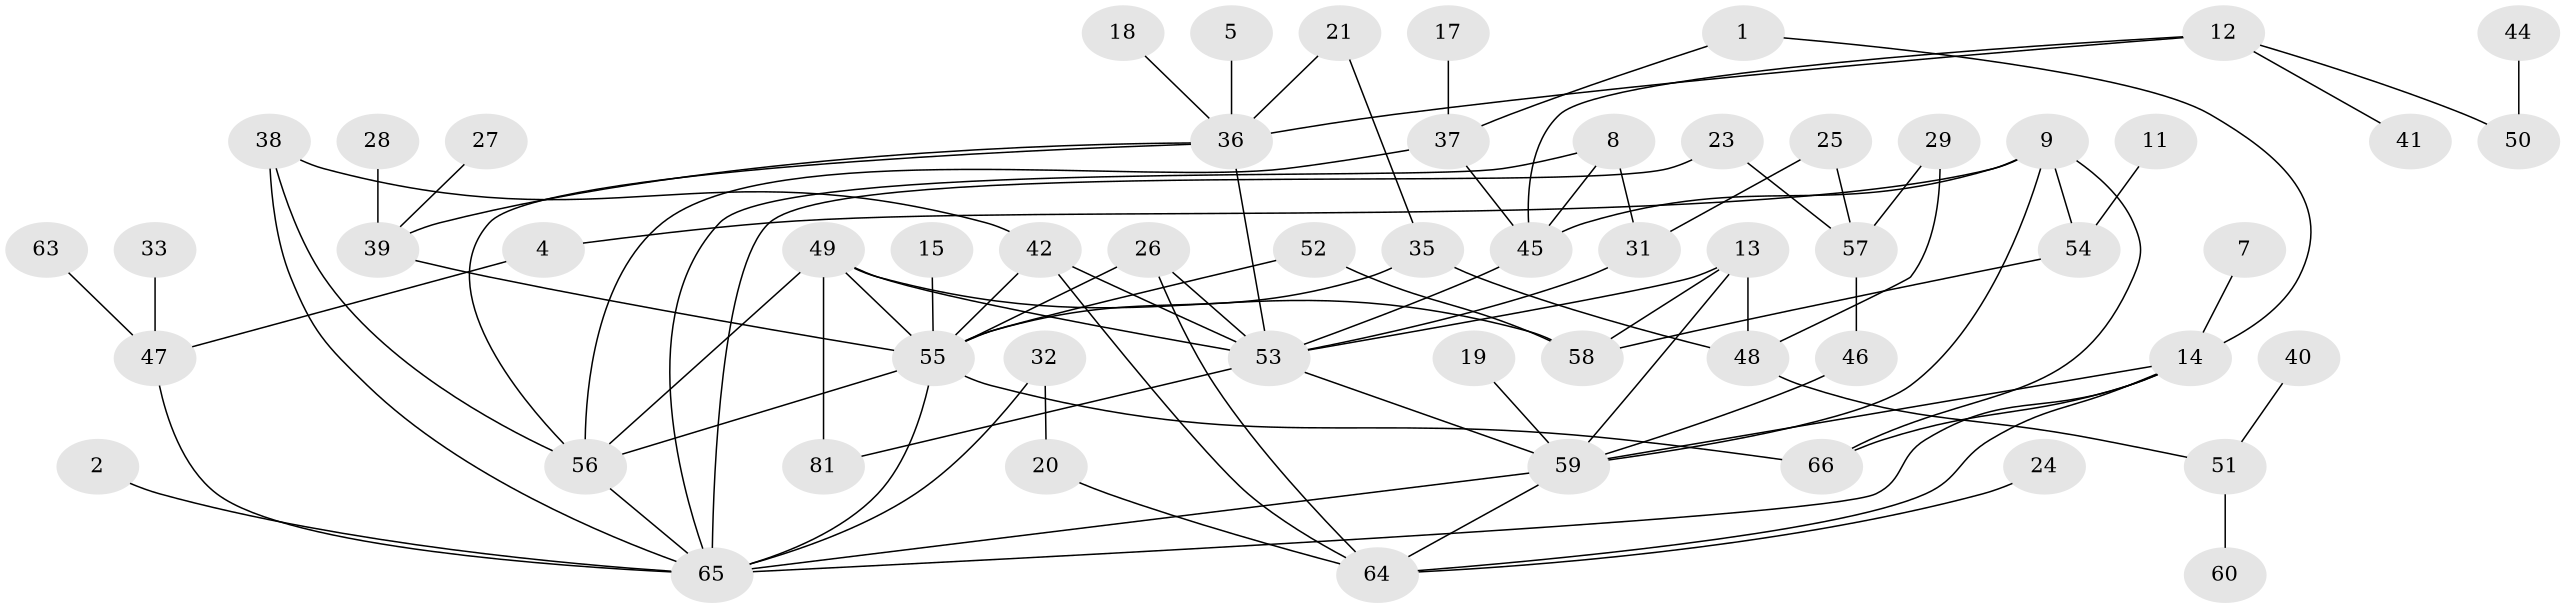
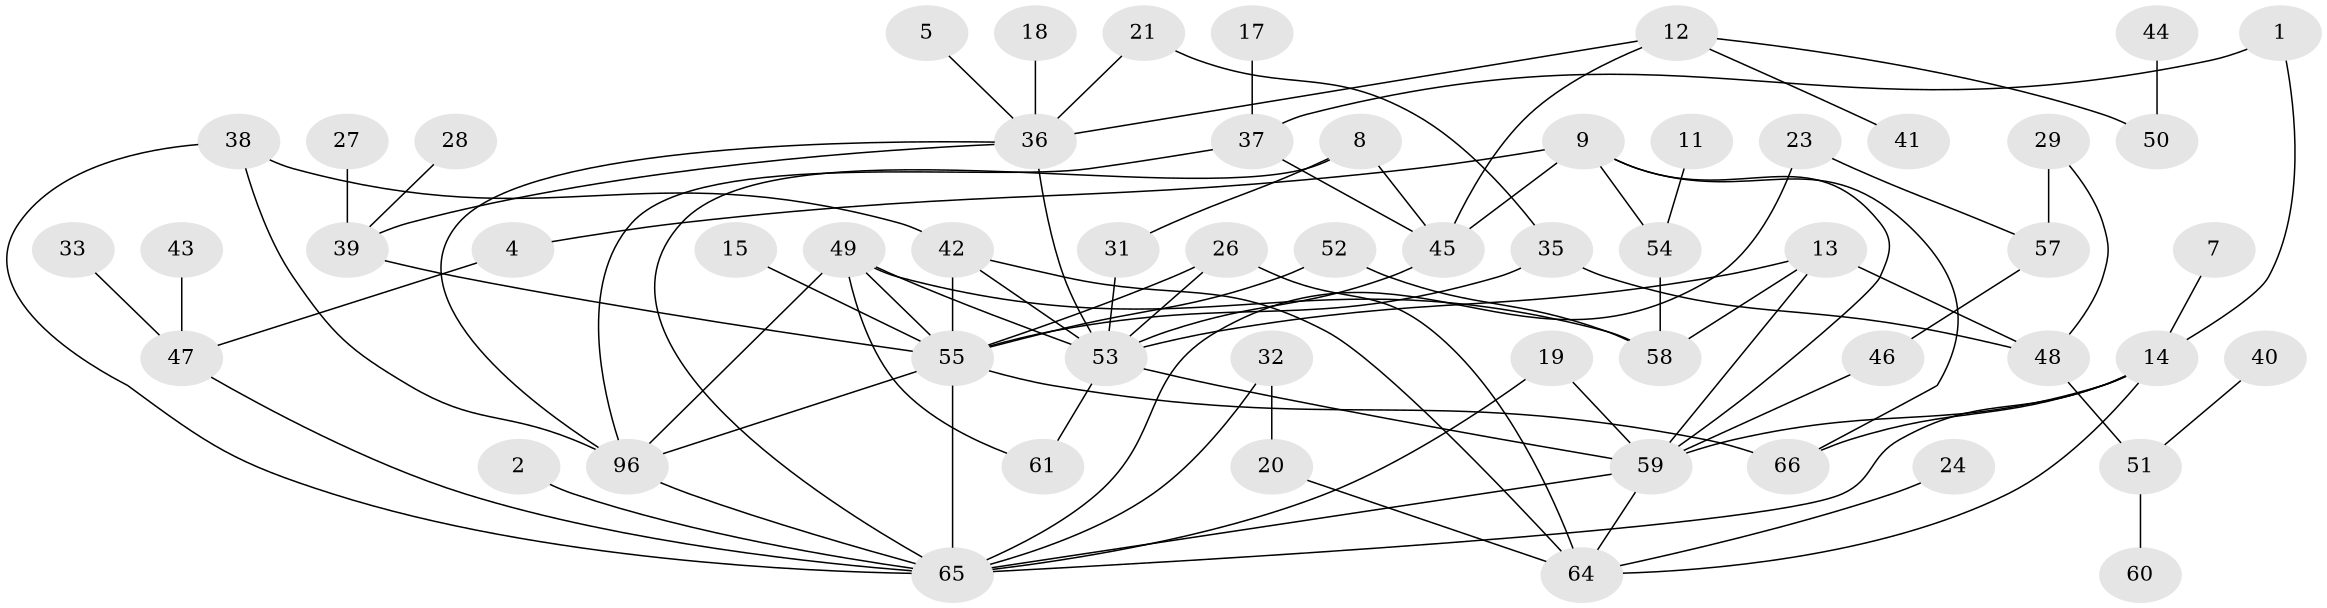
node "25": removed
node "63": label "63" -> "43"
node "56": label "56" -> "96"
node "81": label "81" -> "61"
edge "19" -- "65": added
